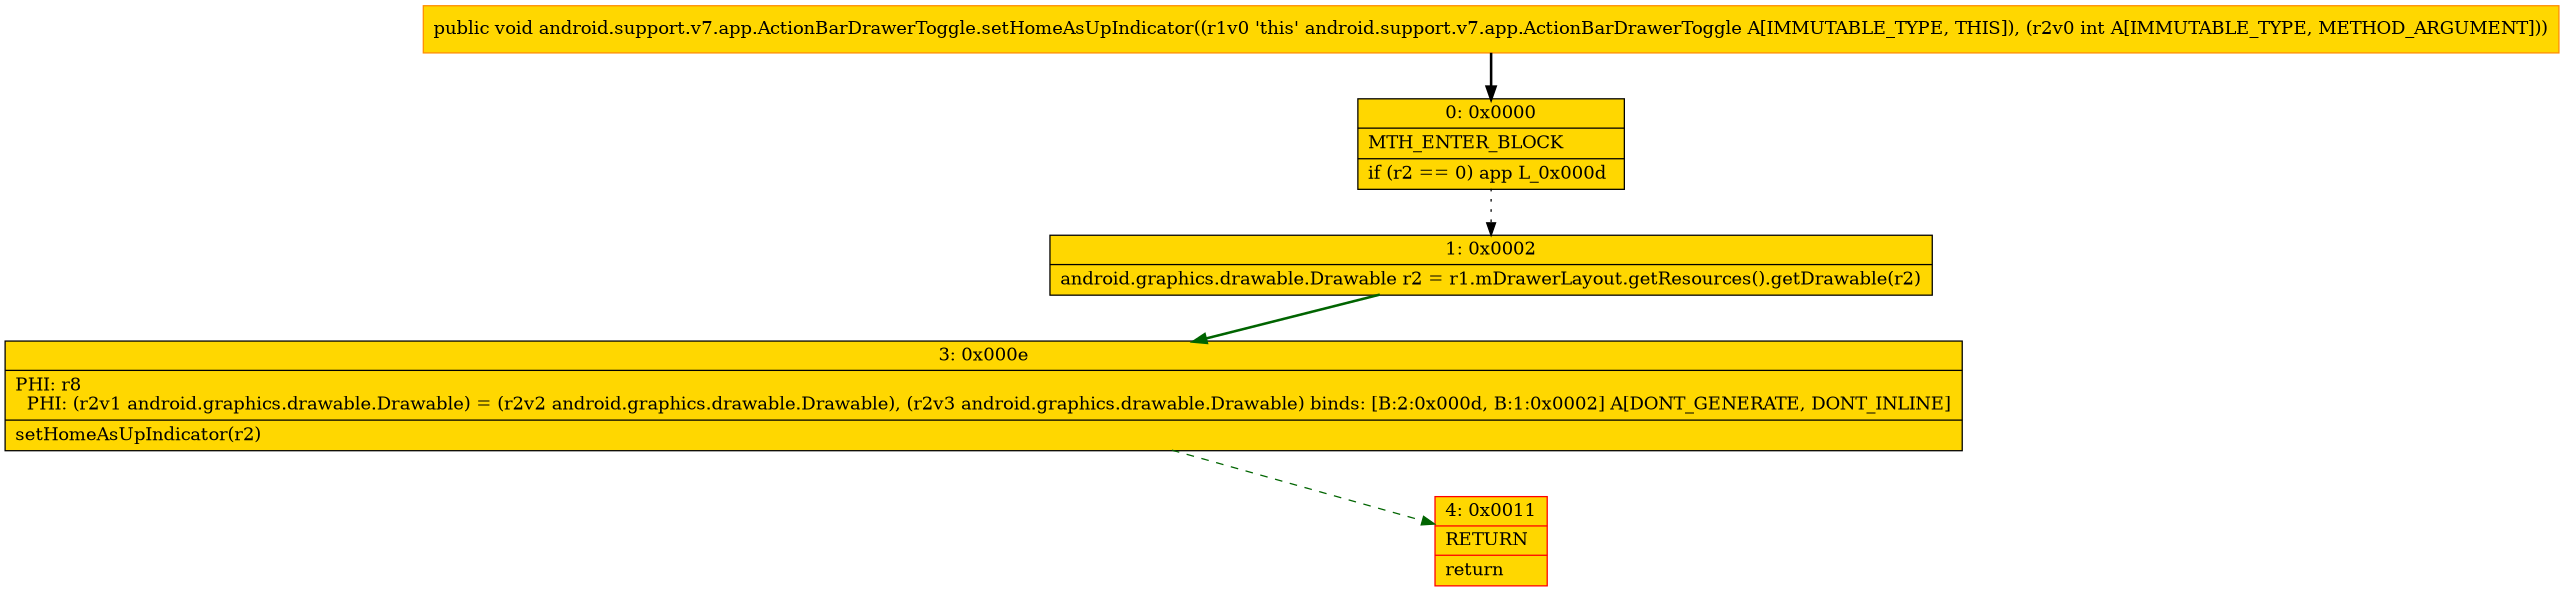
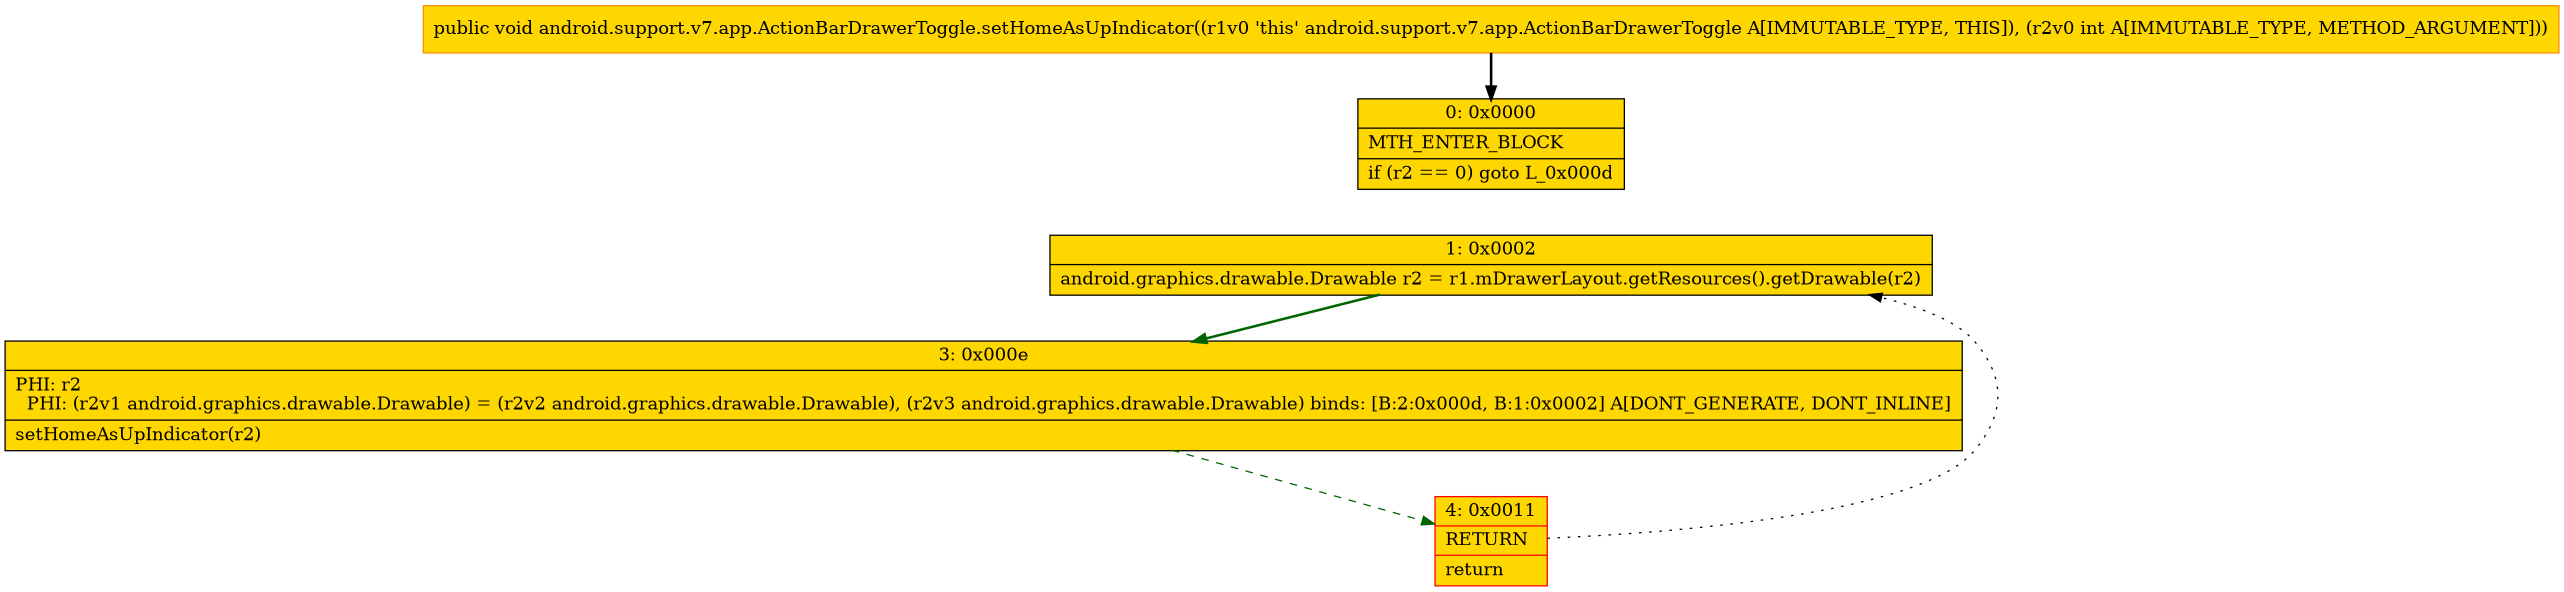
node "0: 0x0000": text "if (r2 == 0) app L_0x000d" -> "if (r2 == 0) goto L_0x000d"
edge "0: 0x0000" -> "1: 0x0002": now "4: 0x0011" -> "1: 0x0002"
node "3: 0x000e": text "PHI: r8" -> "PHI: r2"
